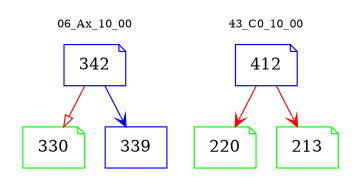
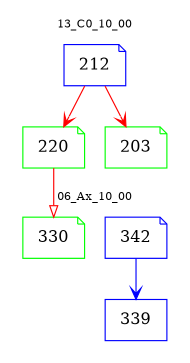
cluster "43_C0_10_00": label "43_C0_10_00" -> "13_C0_10_00"
node "412": label "412" -> "212"
edge "342" -> "330": now "220" -> "330"
node "213": label "213" -> "203"
